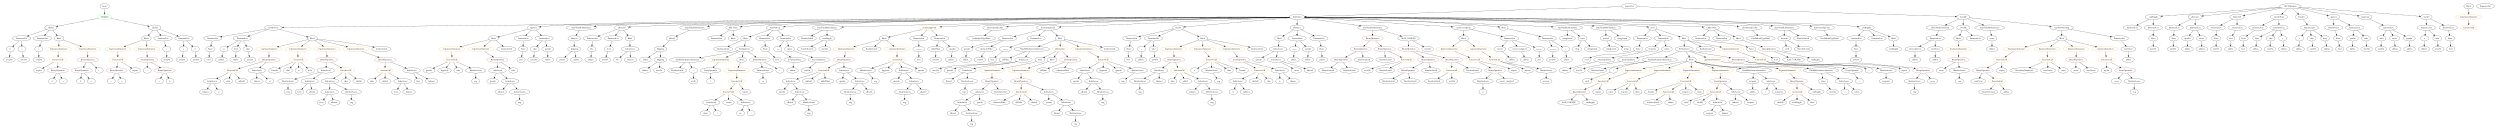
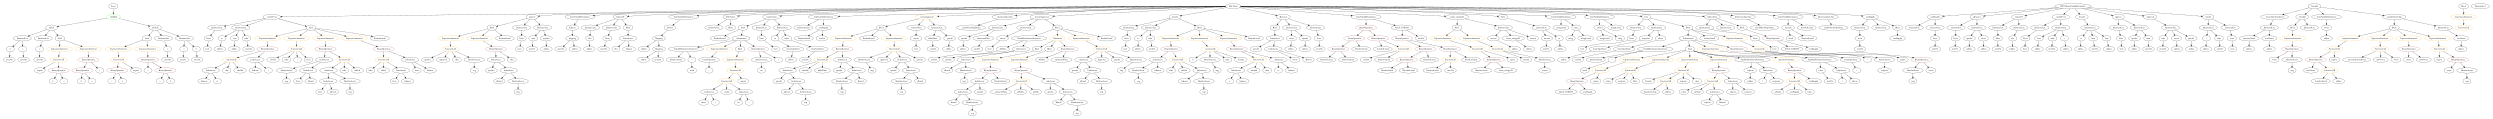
node "SourceUnit": removed
node "ERC20Interface": label "ERC20Interface" -> "ERC20StateVariableDeclaration"
node "uint": removed
node "tx": removed
